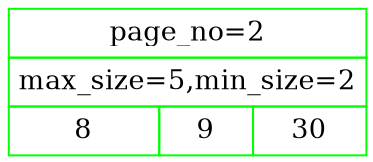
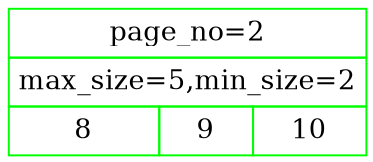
node "page_no=2": text "30" -> "10"
